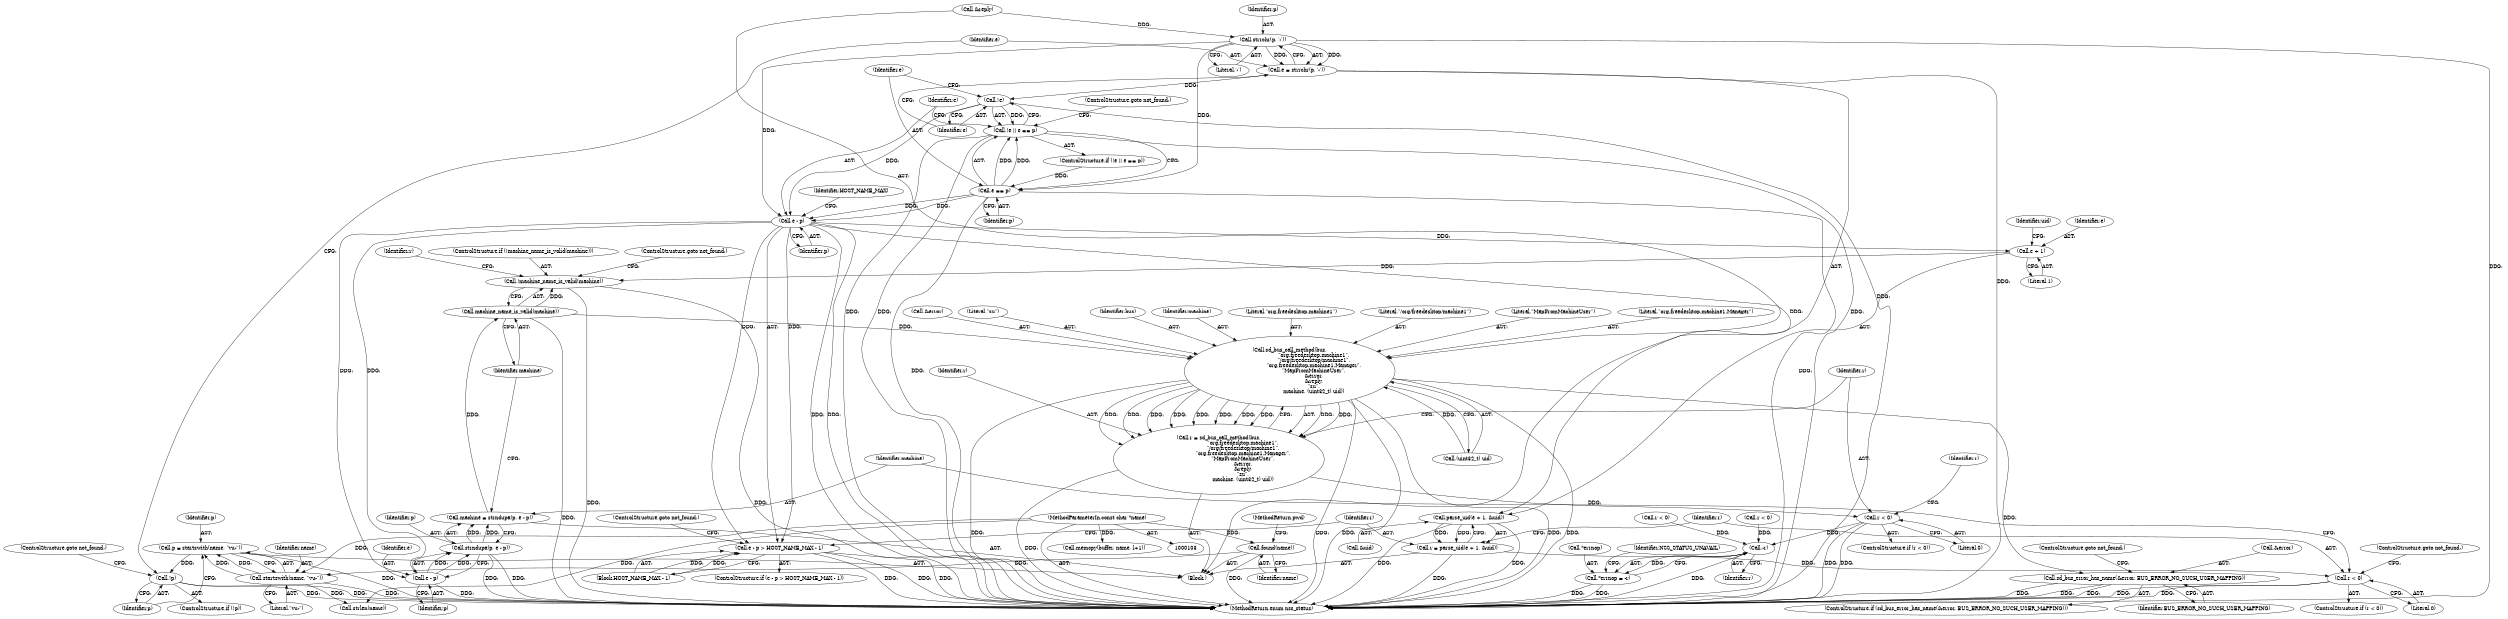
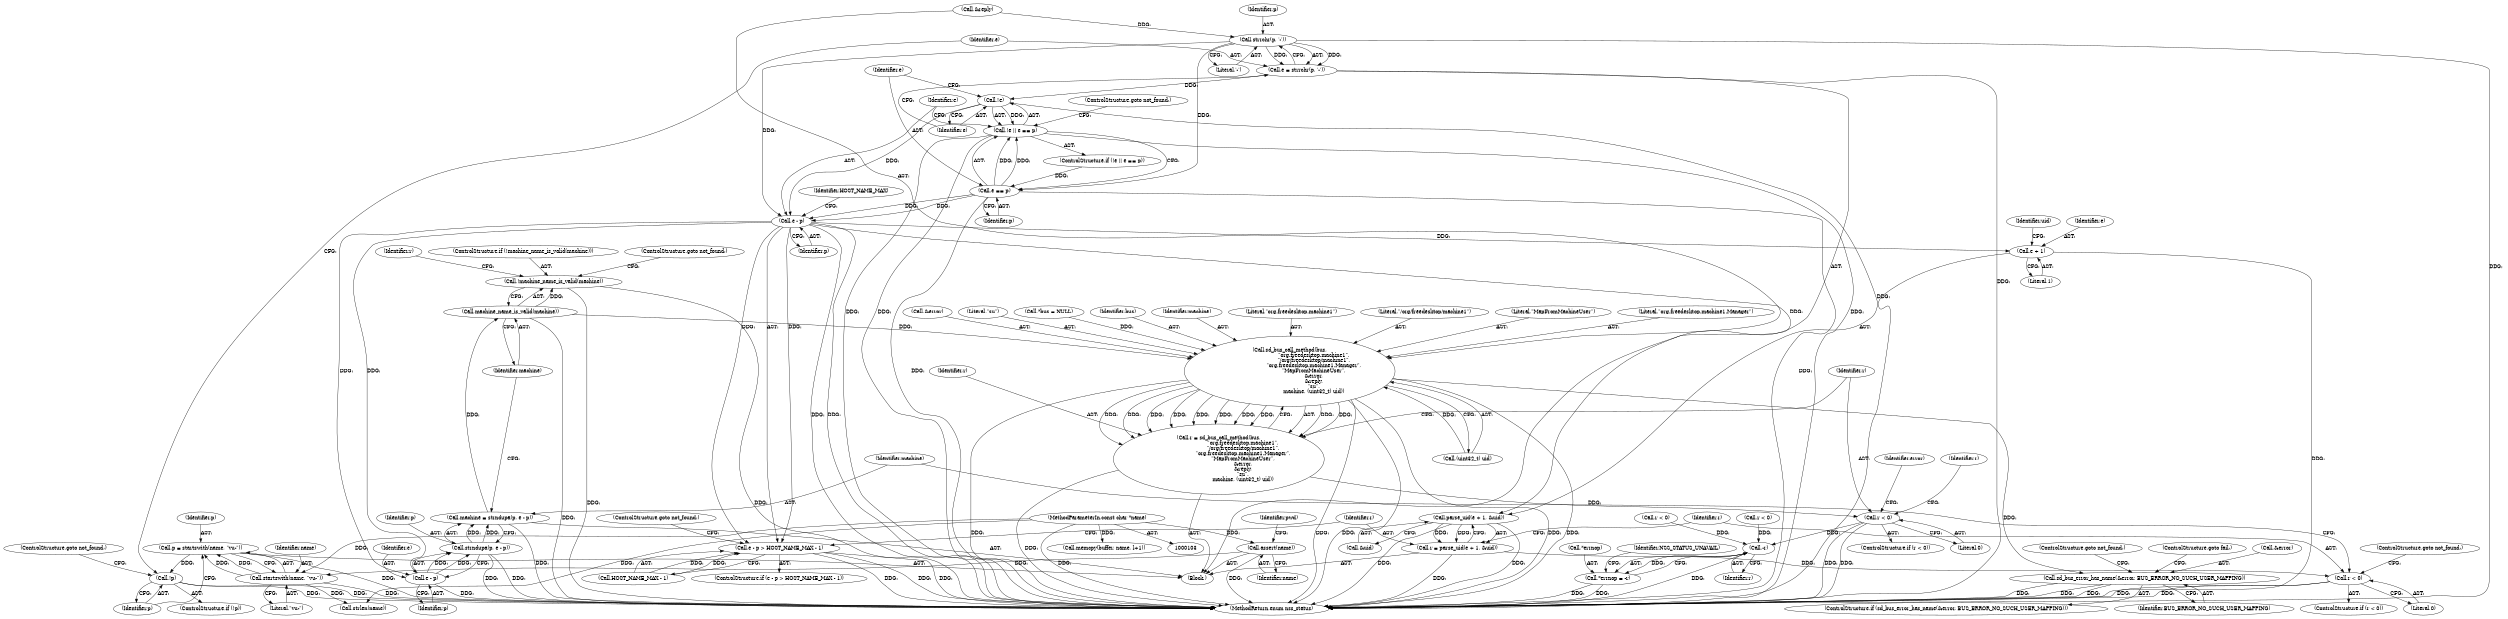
edge "(Call,!e || e == p)" -> "(Call,!e)": label "CFG: " -> "AST: "
edge "(Call,e + 1)" -> "(Call,!machine_name_is_valid(machine))": now "(Call,e + 1)" -> "(MethodReturn,enum nss_status)"
node "(Call,*bus = NULL)": added
node "(Identifier,error)": added
node "(MethodReturn,pwd)": label "(MethodReturn,pwd)" -> "(Identifier,pwd)"
edge "(Call,parse_uid(e + 1, &uid))" -> "(Call,&uid)": added, label "CFG:"
node "(Call,found(name))": label "(Call,found(name))" -> "(Call,assert(name))"
node "(ControlStructure,goto fail;)": added
edge "(MethodParameterIn,const char *name)" -> "(MethodReturn,enum nss_status)": label "AST: " -> "DDG: "
node "(Block,HOST_NAME_MAX - 1)": label "(Block,HOST_NAME_MAX - 1)" -> "(Call,HOST_NAME_MAX - 1)"
edge "(Call,machine = strndupa(p, e - p))" -> "(MethodReturn,enum nss_status)": added, label "DDG:"
